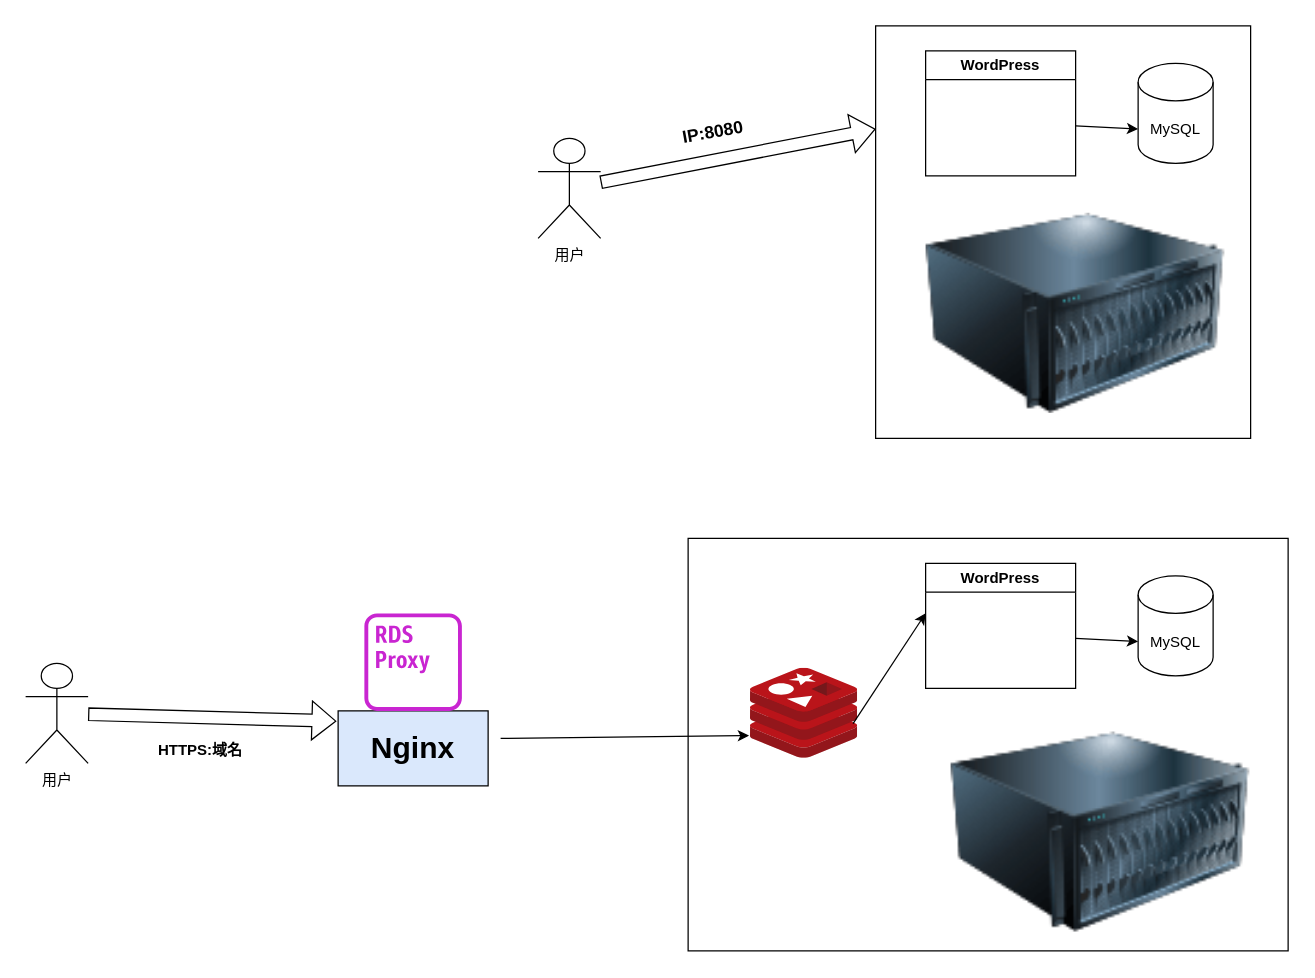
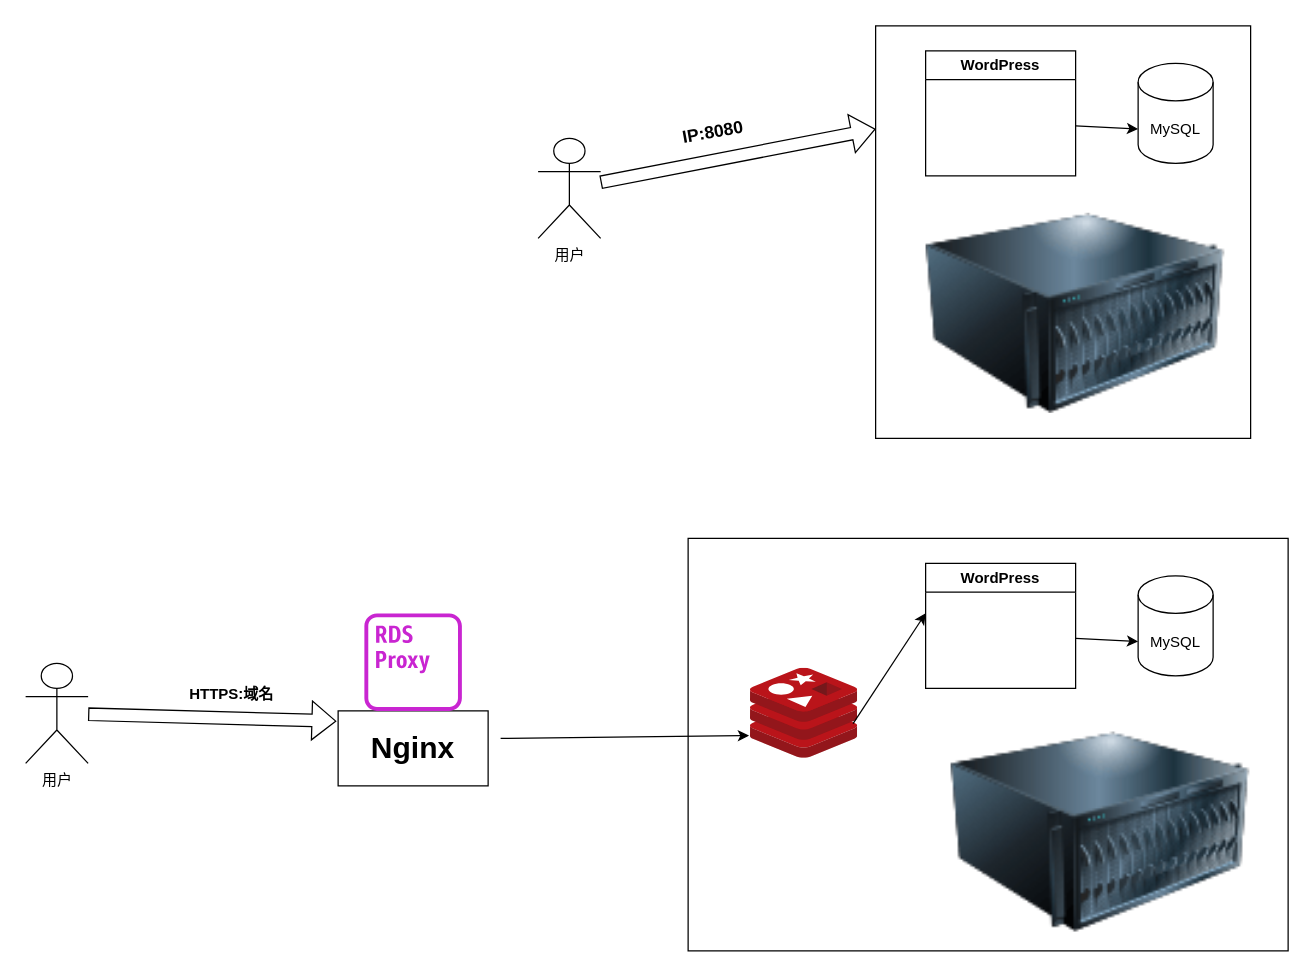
node "Nginx": fillcolor #dae8fc -> #ffffff
node "HTTPS:域名": moved (201, 751) -> (232, 694)
